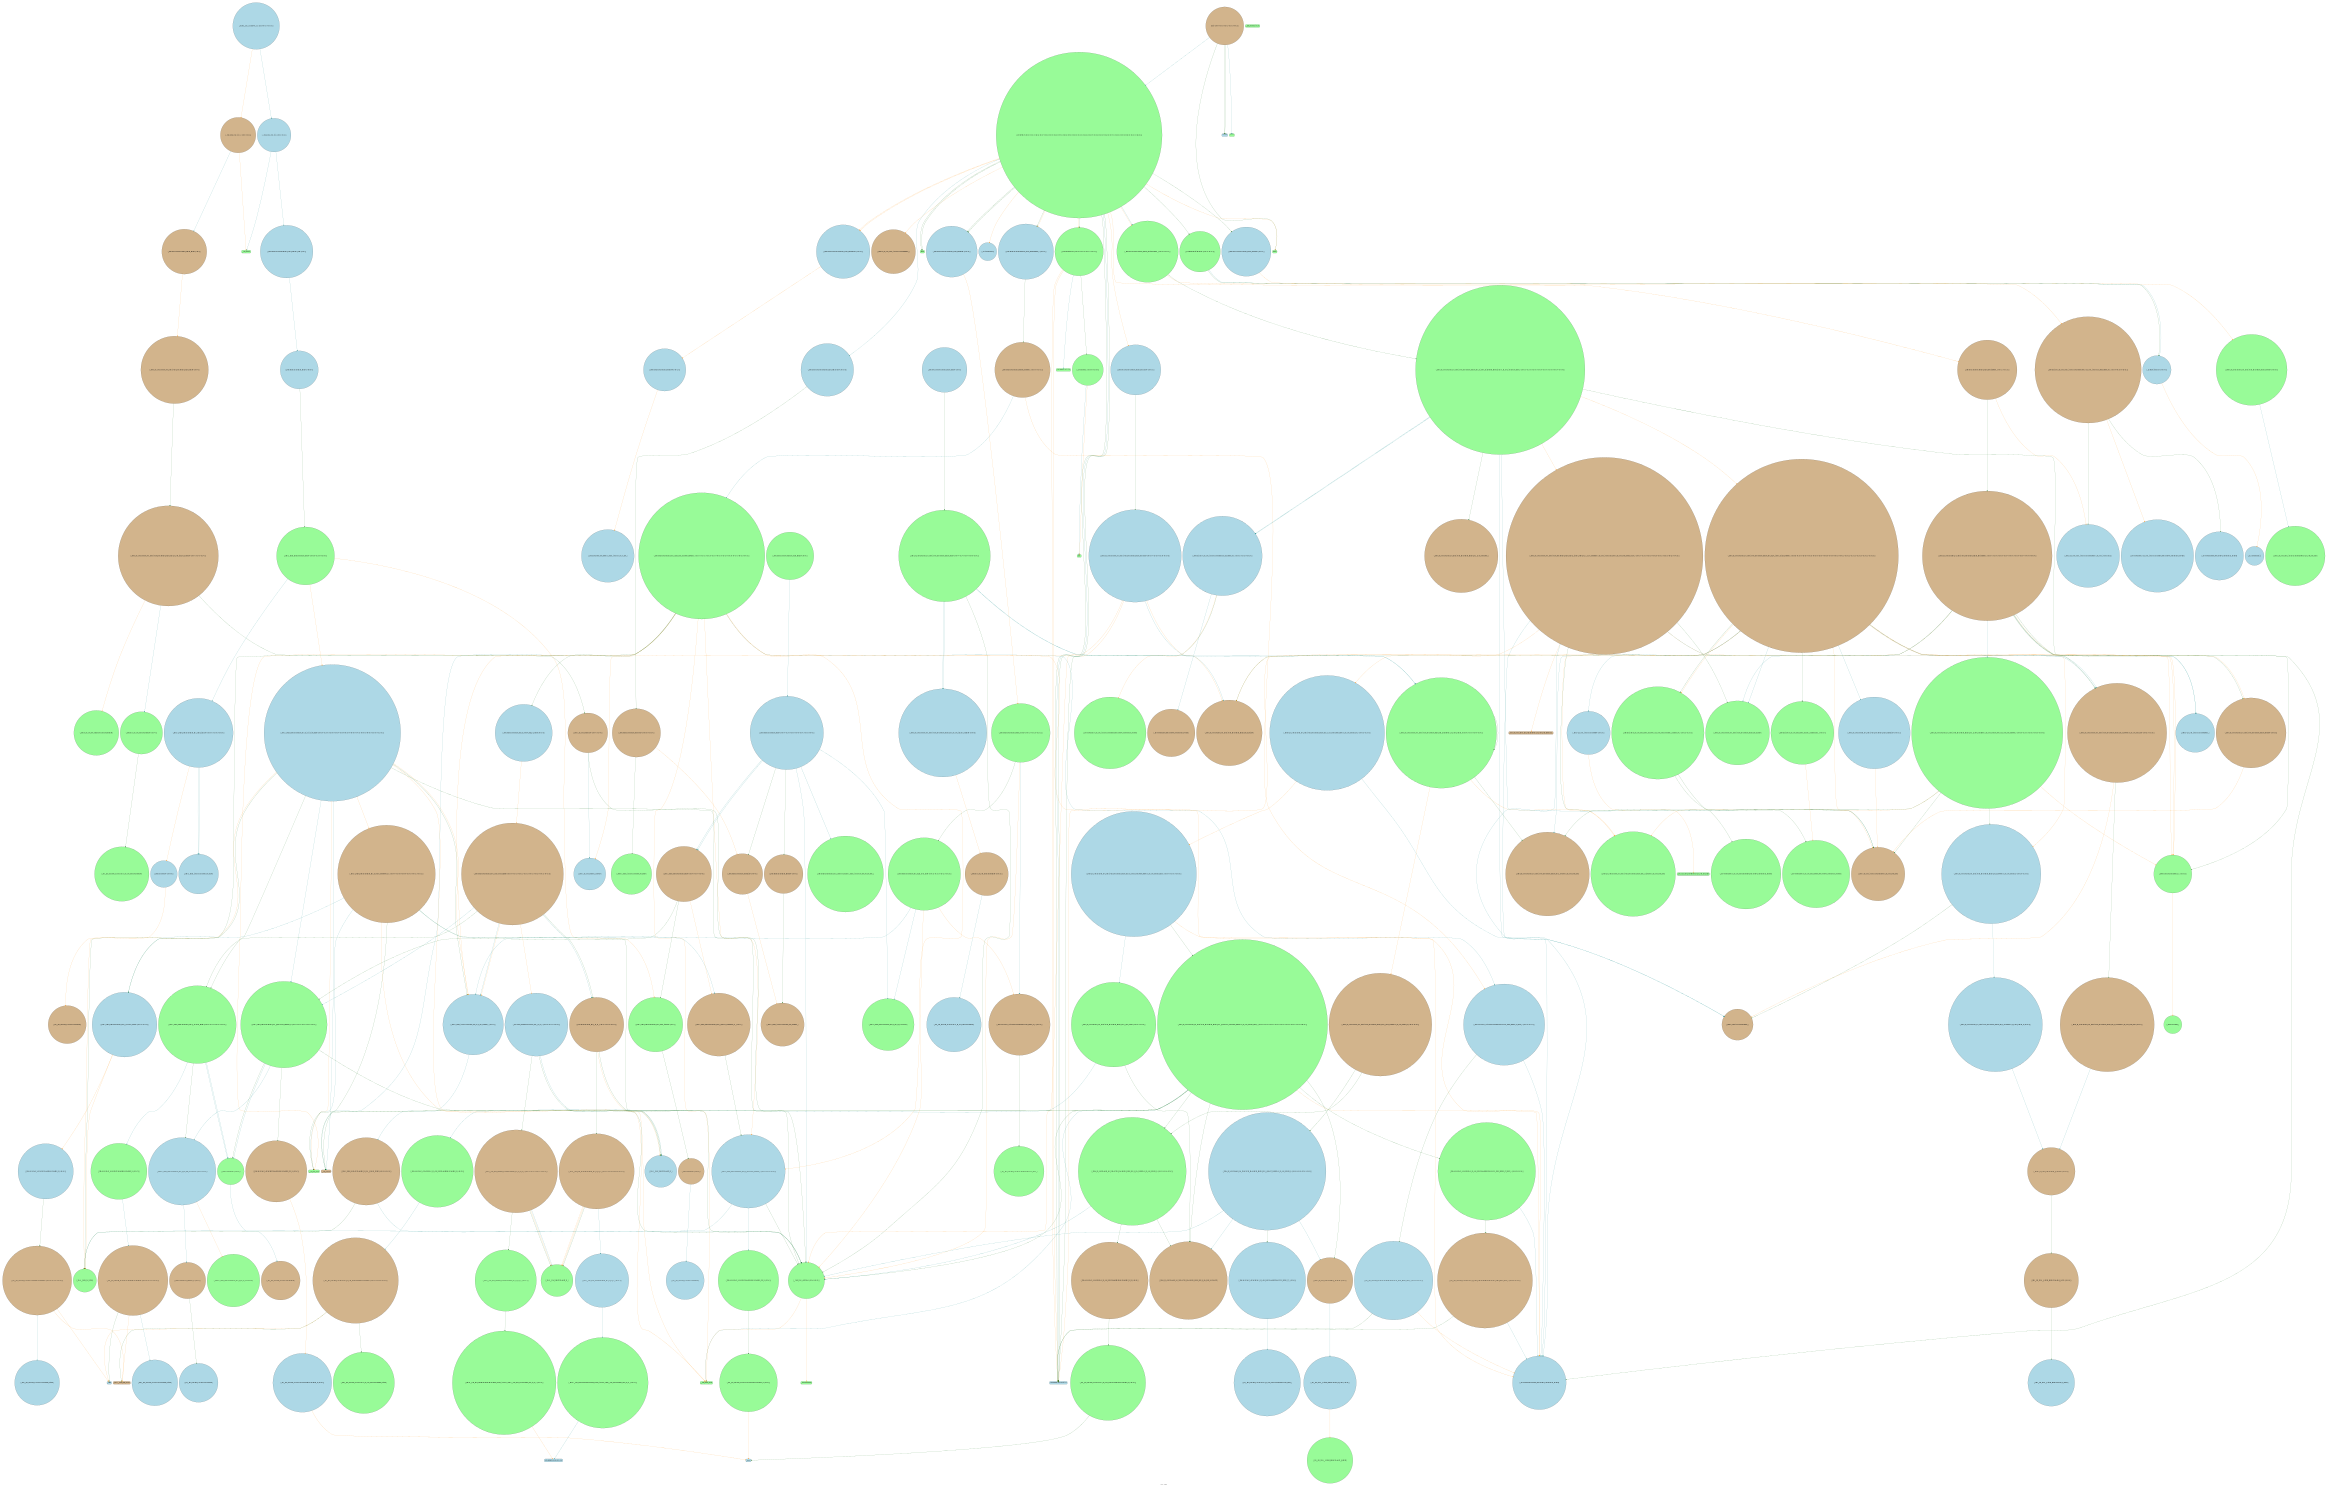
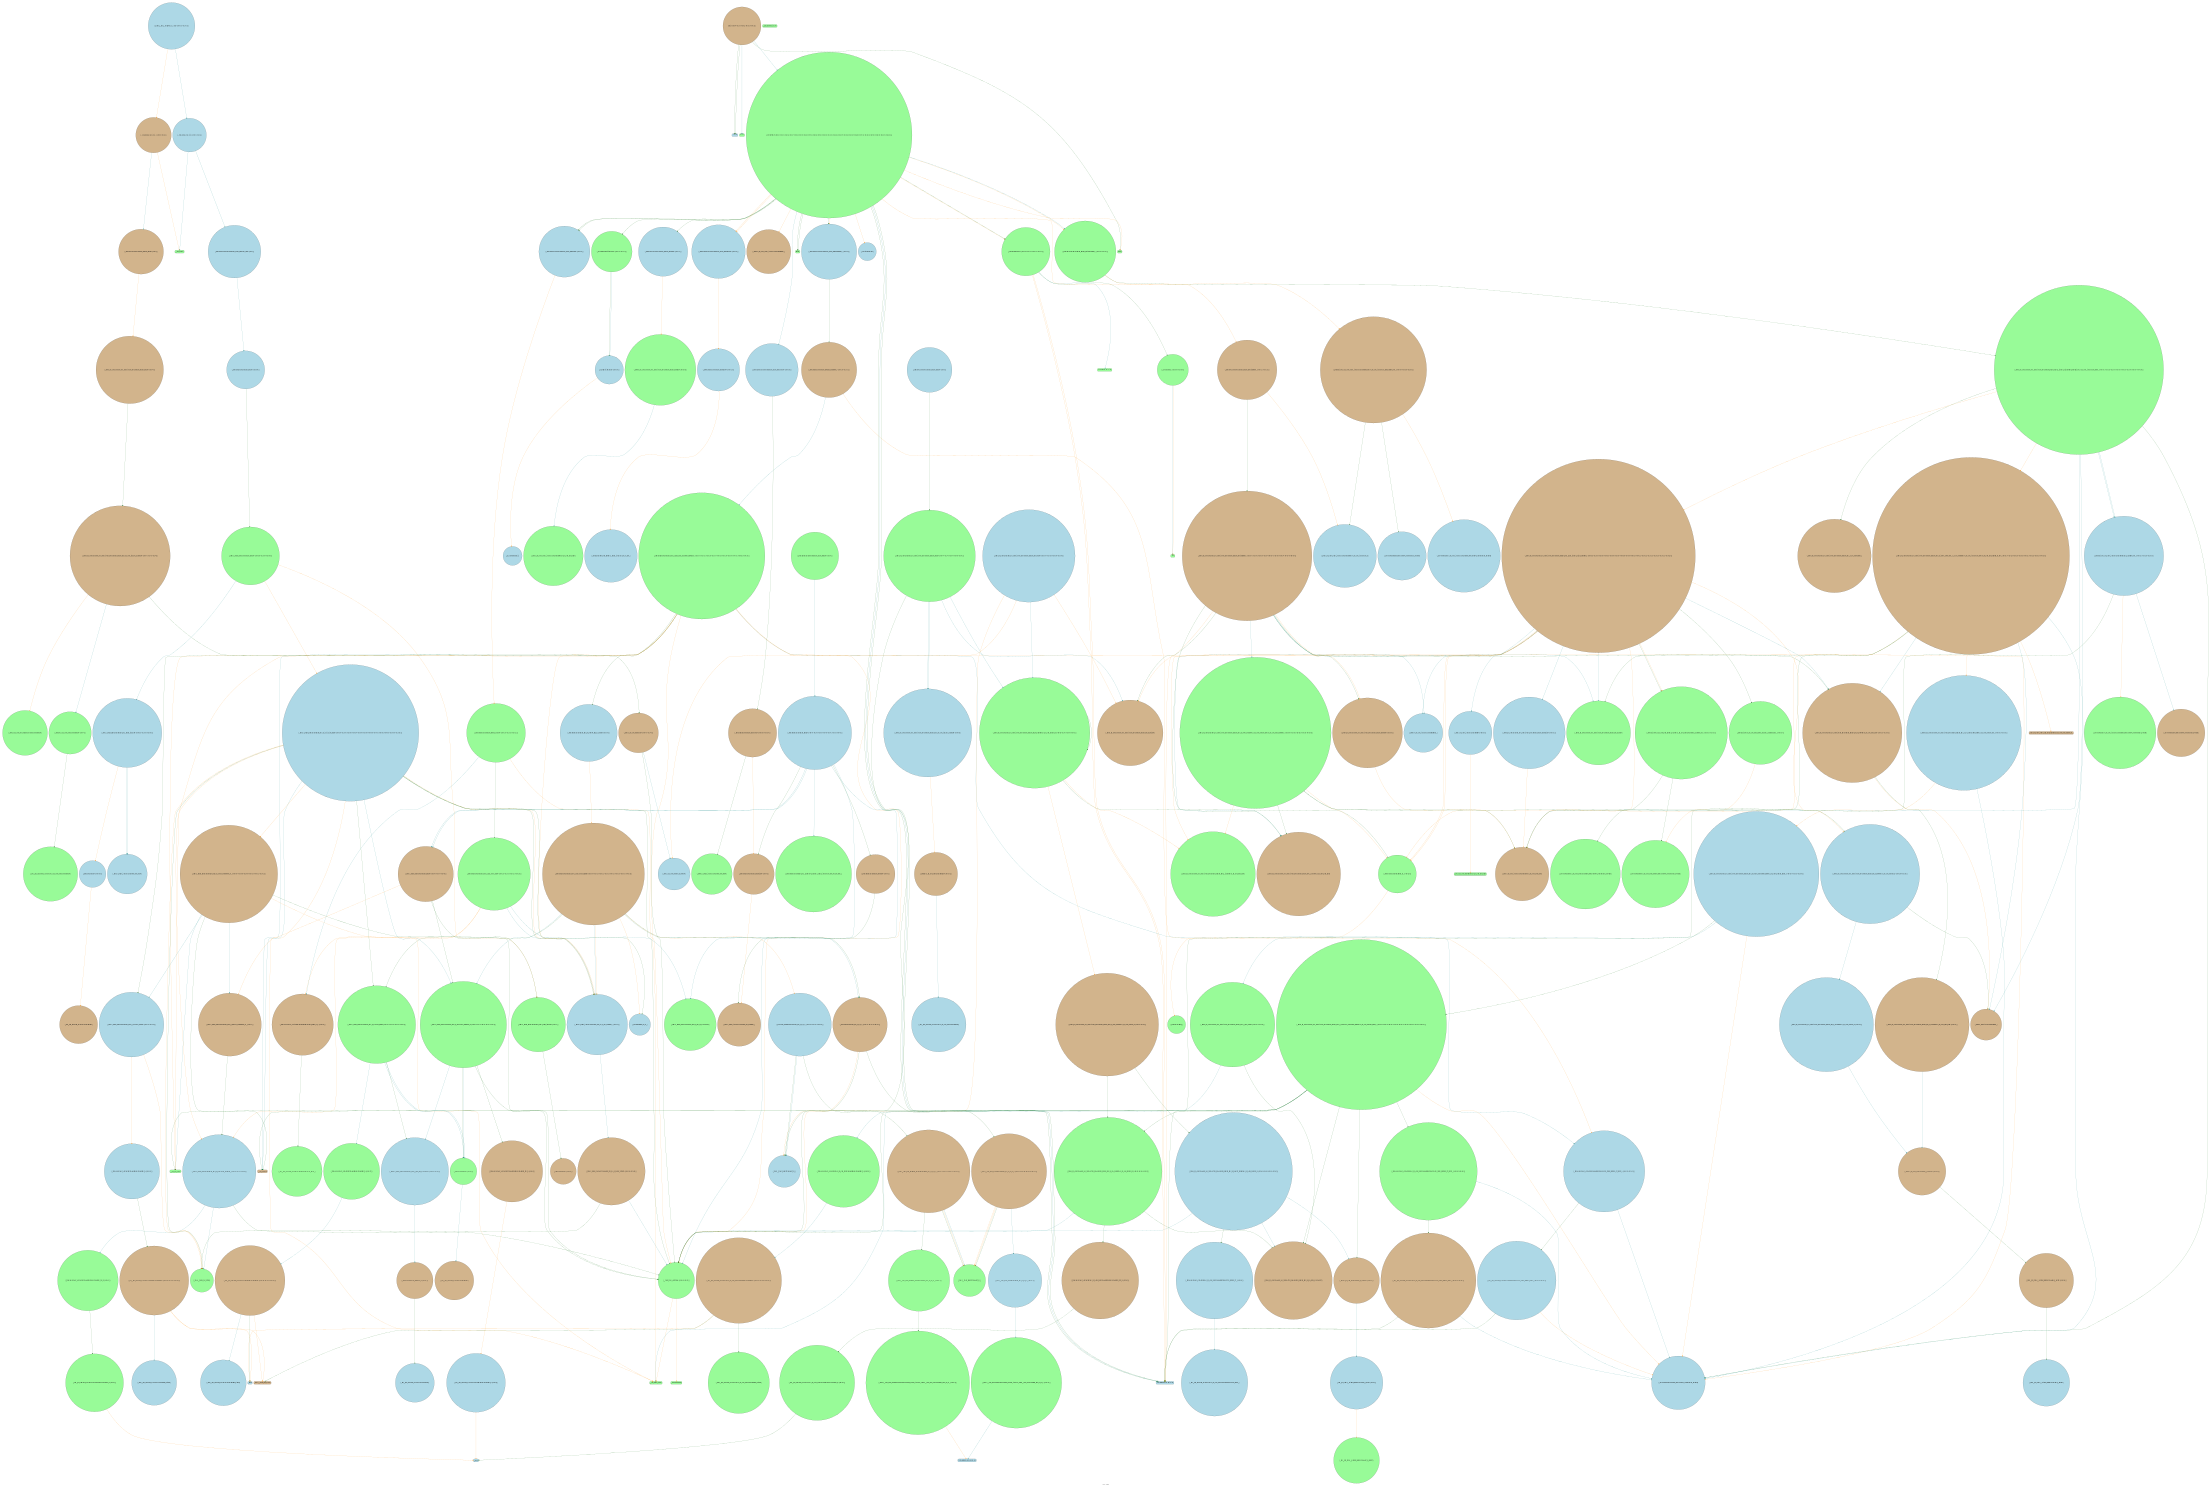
node "{_ZNSt3setI5StateSt4lessIS0_ESaIS0_EE5clearEv|{<s0>105}}": removed
node "{_ZSt3maxImERKT_S2_S2_}": added
node "{_ZNKSt11_Deque_baseI5StateSaIS0_EE19_M_get_Tp_allocatorEv}": removed
node "{_ZN9__gnu_cxx13new_allocatorI5StateED2Ev}": removed
